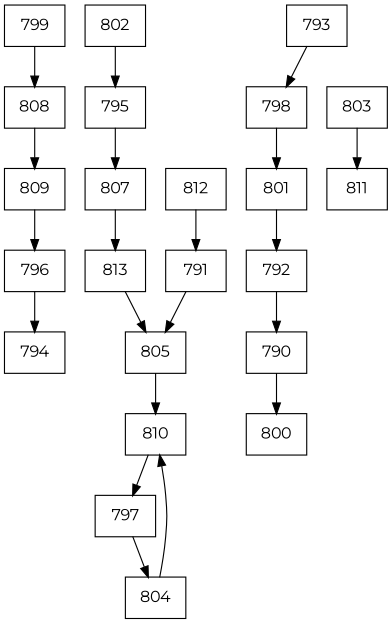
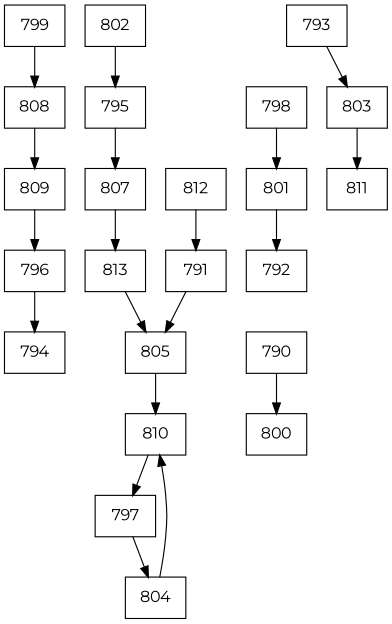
edge "793" -> "798": now "793" -> "803"
edge "792" -> "790": removed
